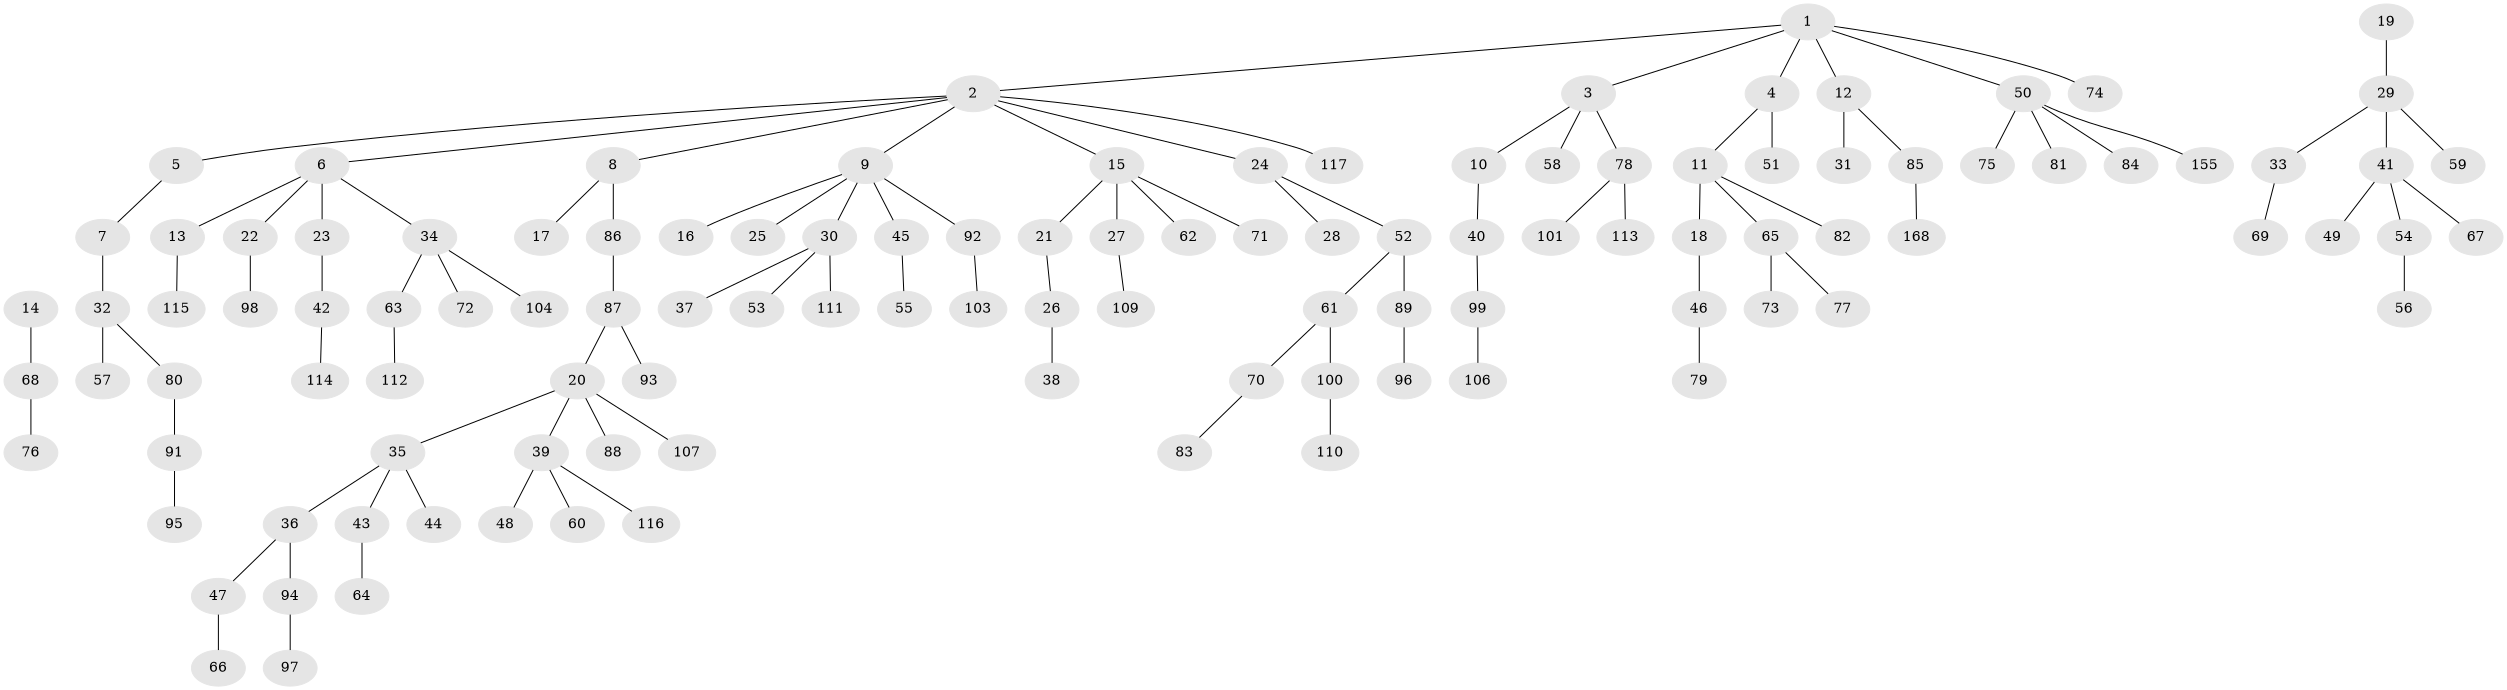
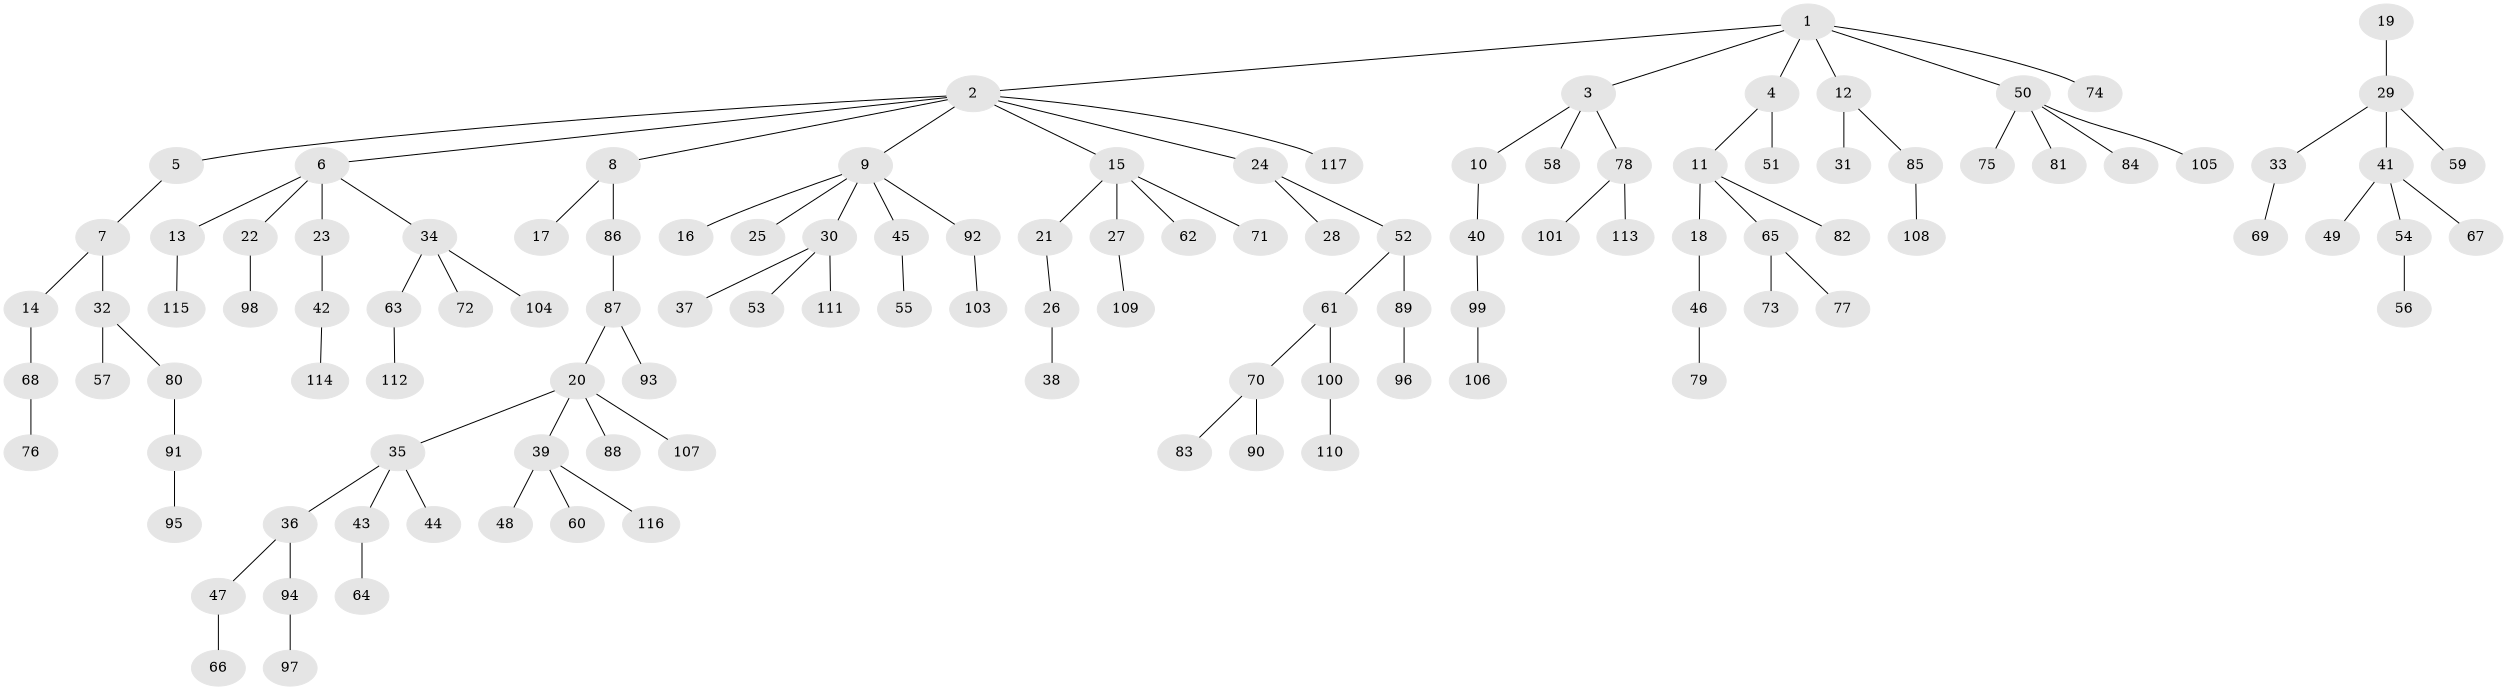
node "155": label "155" -> "105"
node "168": label "168" -> "108"
edge "7" -- "14": added
node "90": added
